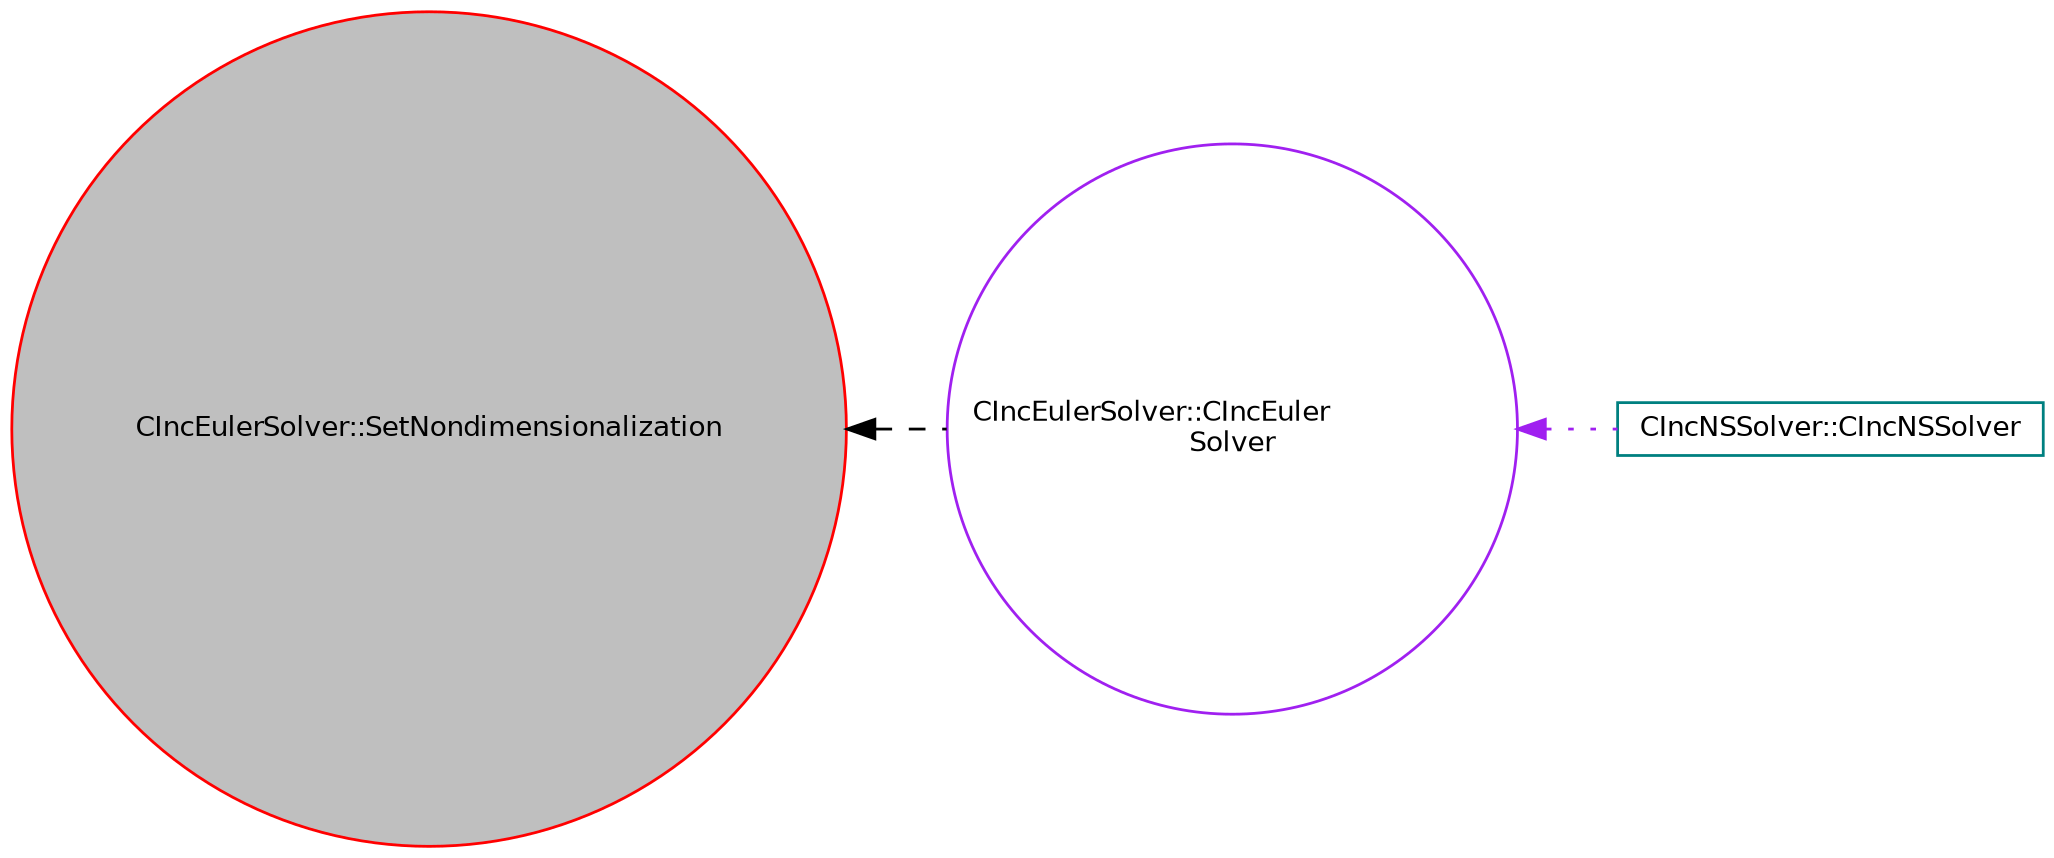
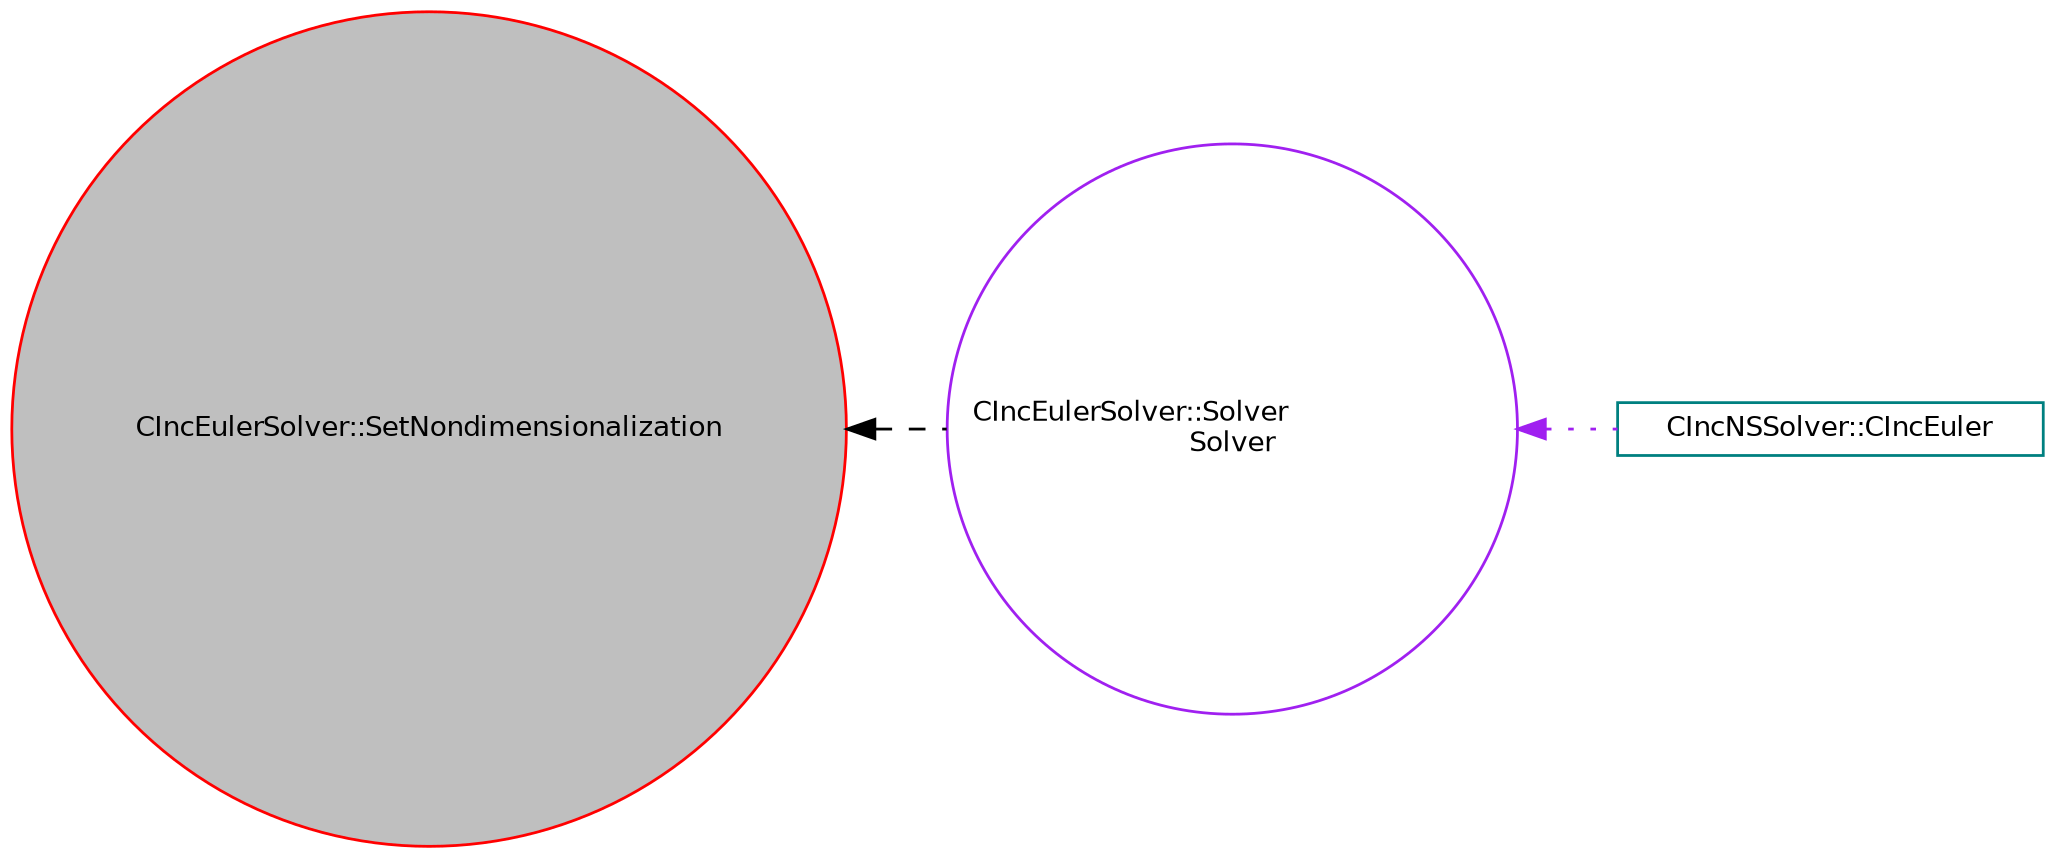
node "CIncEulerSolver::CIncEuler Solver": label "CIncEulerSolver::CIncEuler Solver" -> "CIncEulerSolver::Solver Solver"
node "CIncNSSolver::CIncNSSolver": label "CIncNSSolver::CIncNSSolver" -> "CIncNSSolver::CIncEuler"
